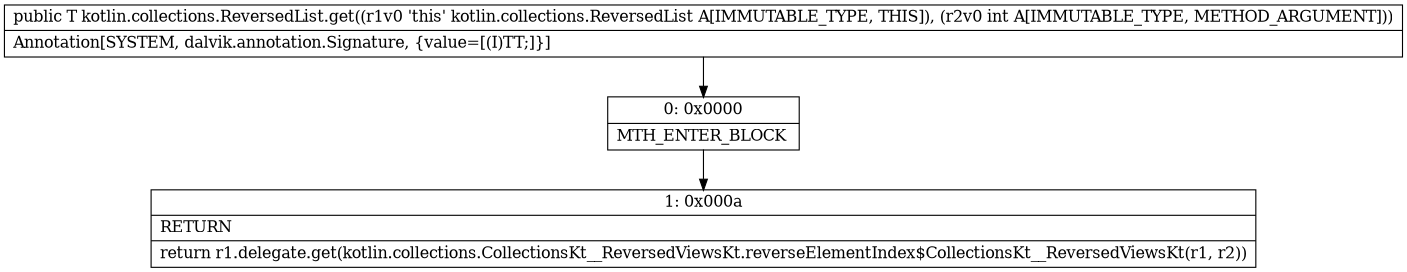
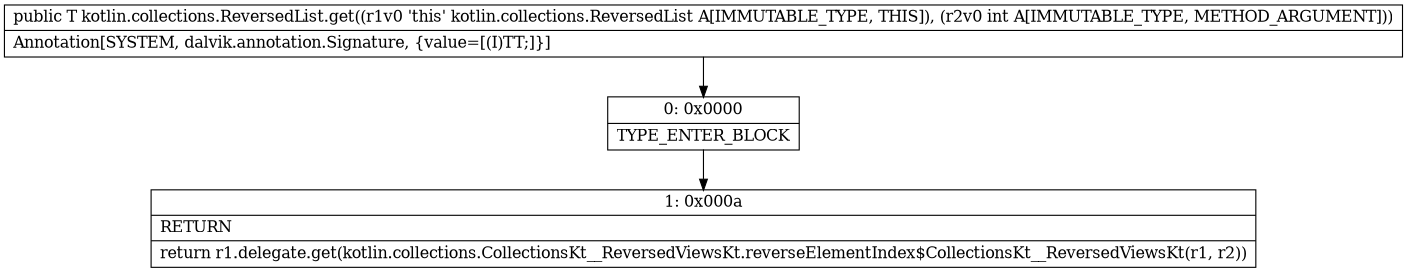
node "0: 0x0000": text "MTH_ENTER_BLOCK" -> "TYPE_ENTER_BLOCK"
